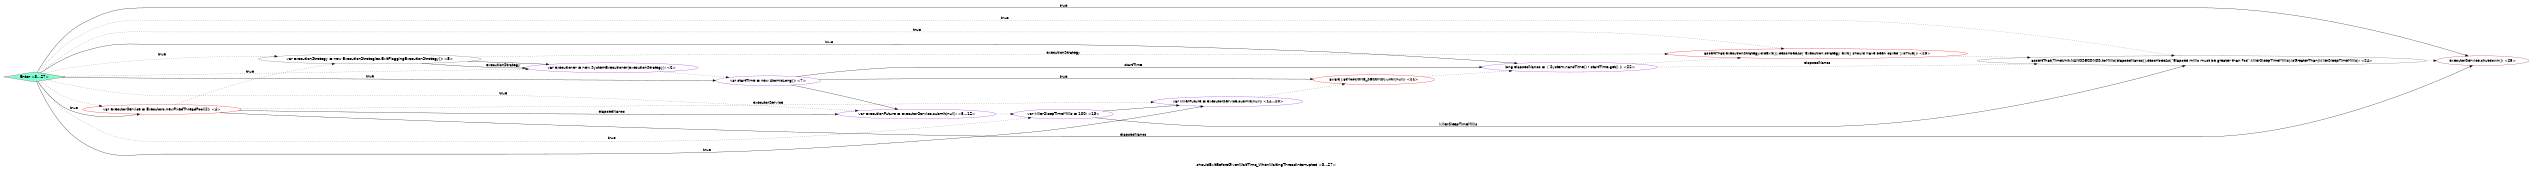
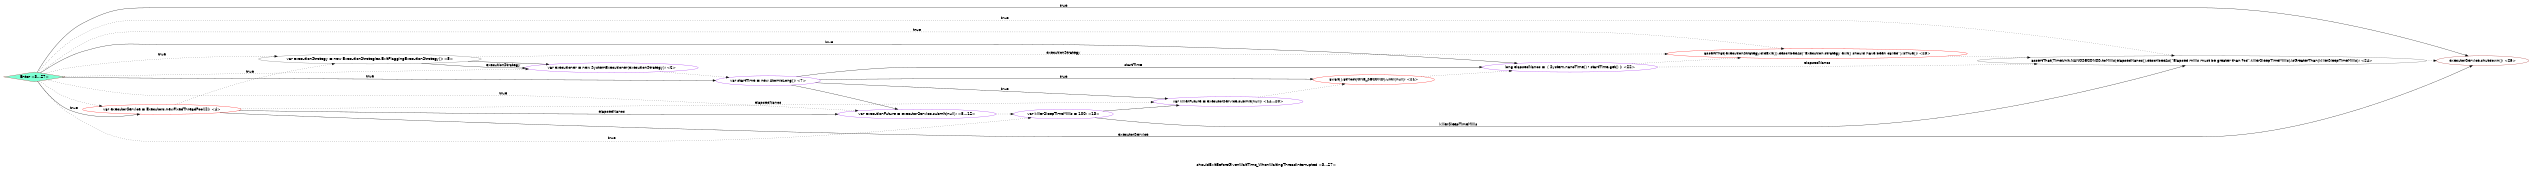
edge "var executorService = Executors.newFixedThreadPool(2); <4>" -> "var killerFuture = executorService.submit(null); <14...20>": label "executorService" -> "elapsedNanos"
edge "var executorService = Executors.newFixedThreadPool(2); <4>" -> "executorService.shutdown(); <25>": label "elapsedNanos" -> "executorService"
edge "Enter <3...27>" -> "var killerFuture = executorService.submit(null); <14...20>": now "var startTime = new AtomicLong(); <7>" -> "var killerFuture = executorService.submit(null); <14...20>"
